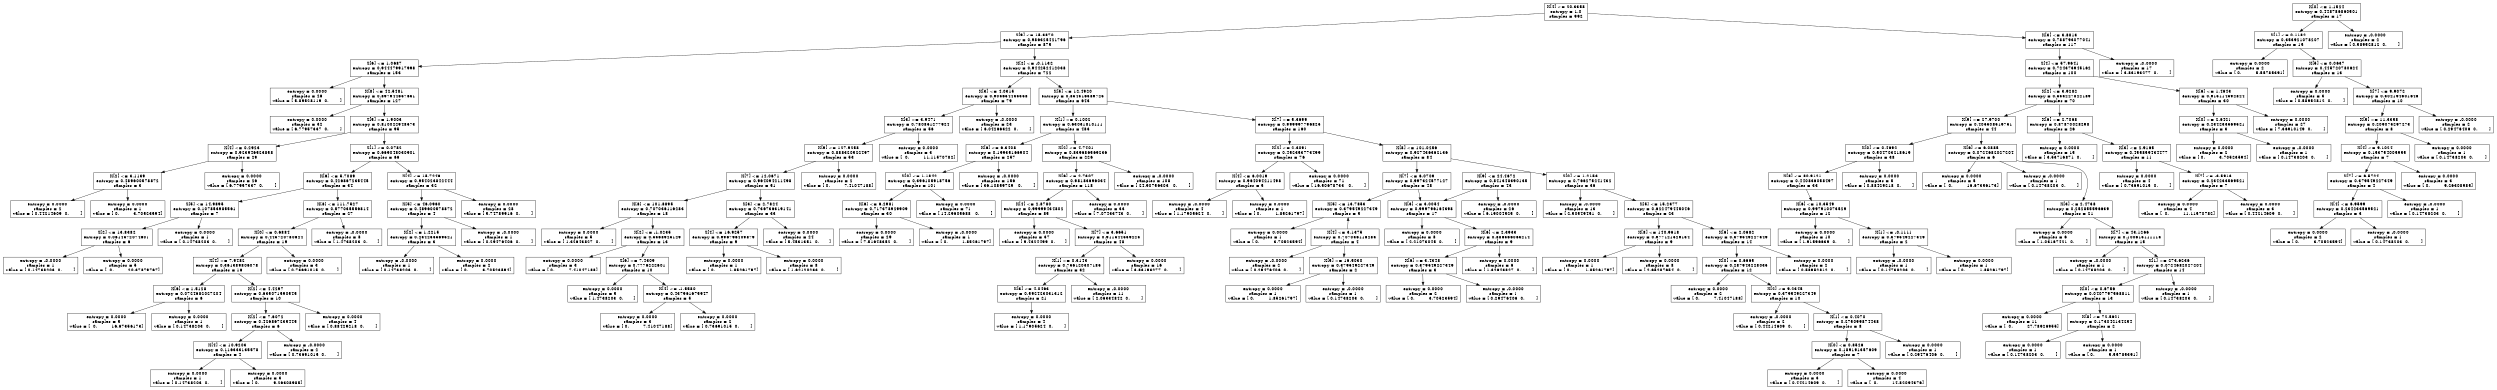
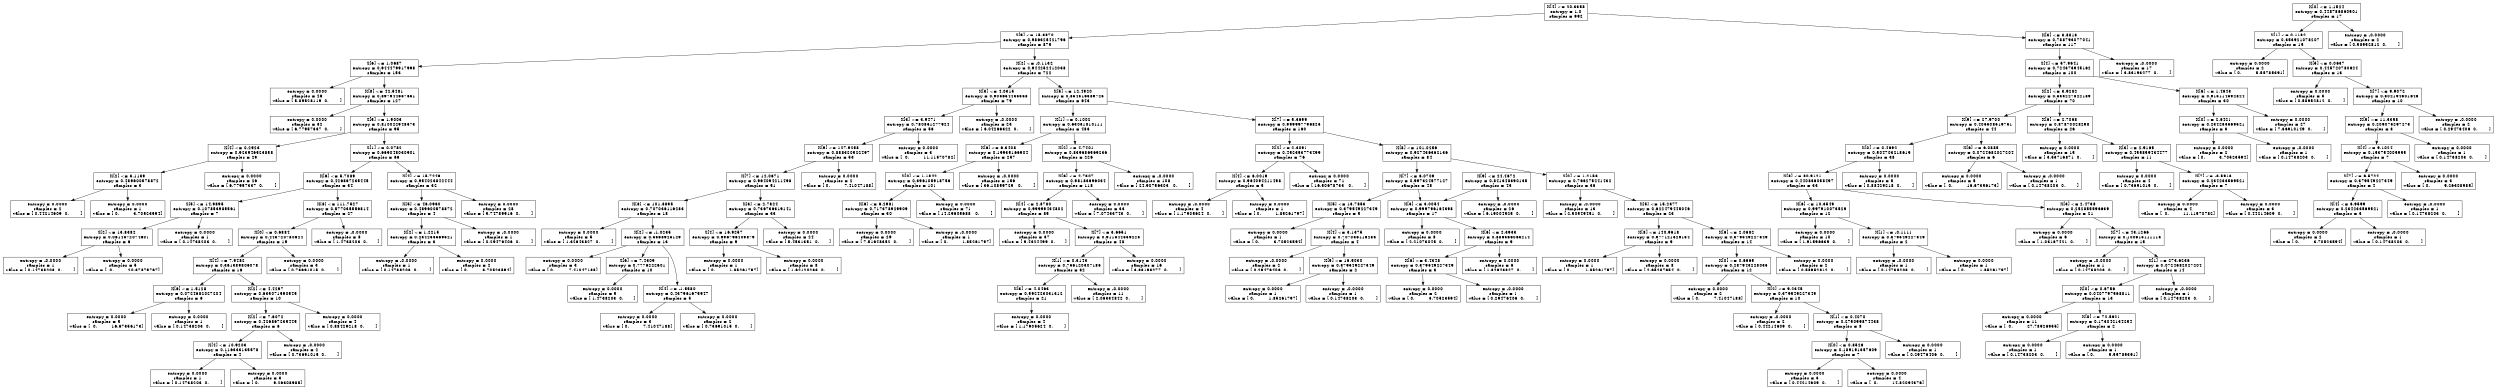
edge "X[6] <= 6.0885 entropy = 0.0724682027204 samples = 6" -> "X[3] <= 2.4738 entropy = 0.252855596639 samples = 21": now "X[8] <= 80.9121 entropy = 0.440836058497 samples = 33" -> "X[3] <= 2.4738 entropy = 0.252855596639 samples = 21"
edge "X[4] <= 3.1375 entropy = 0.707036116283 samples = 4" -> "X[5] <= 13.7853 entropy = 0.379549227349 samples = 5": reversed
edge "X[6] <= 7.4309 entropy = 0.7776222601 samples = 10" -> "X[4] <= -1.5580 entropy = 0.437961675947 samples = 5": now "X[2] <= -1.0235 entropy = 0.5568925129 samples = 13" -> "X[4] <= -1.5580 entropy = 0.437961675947 samples = 5"
